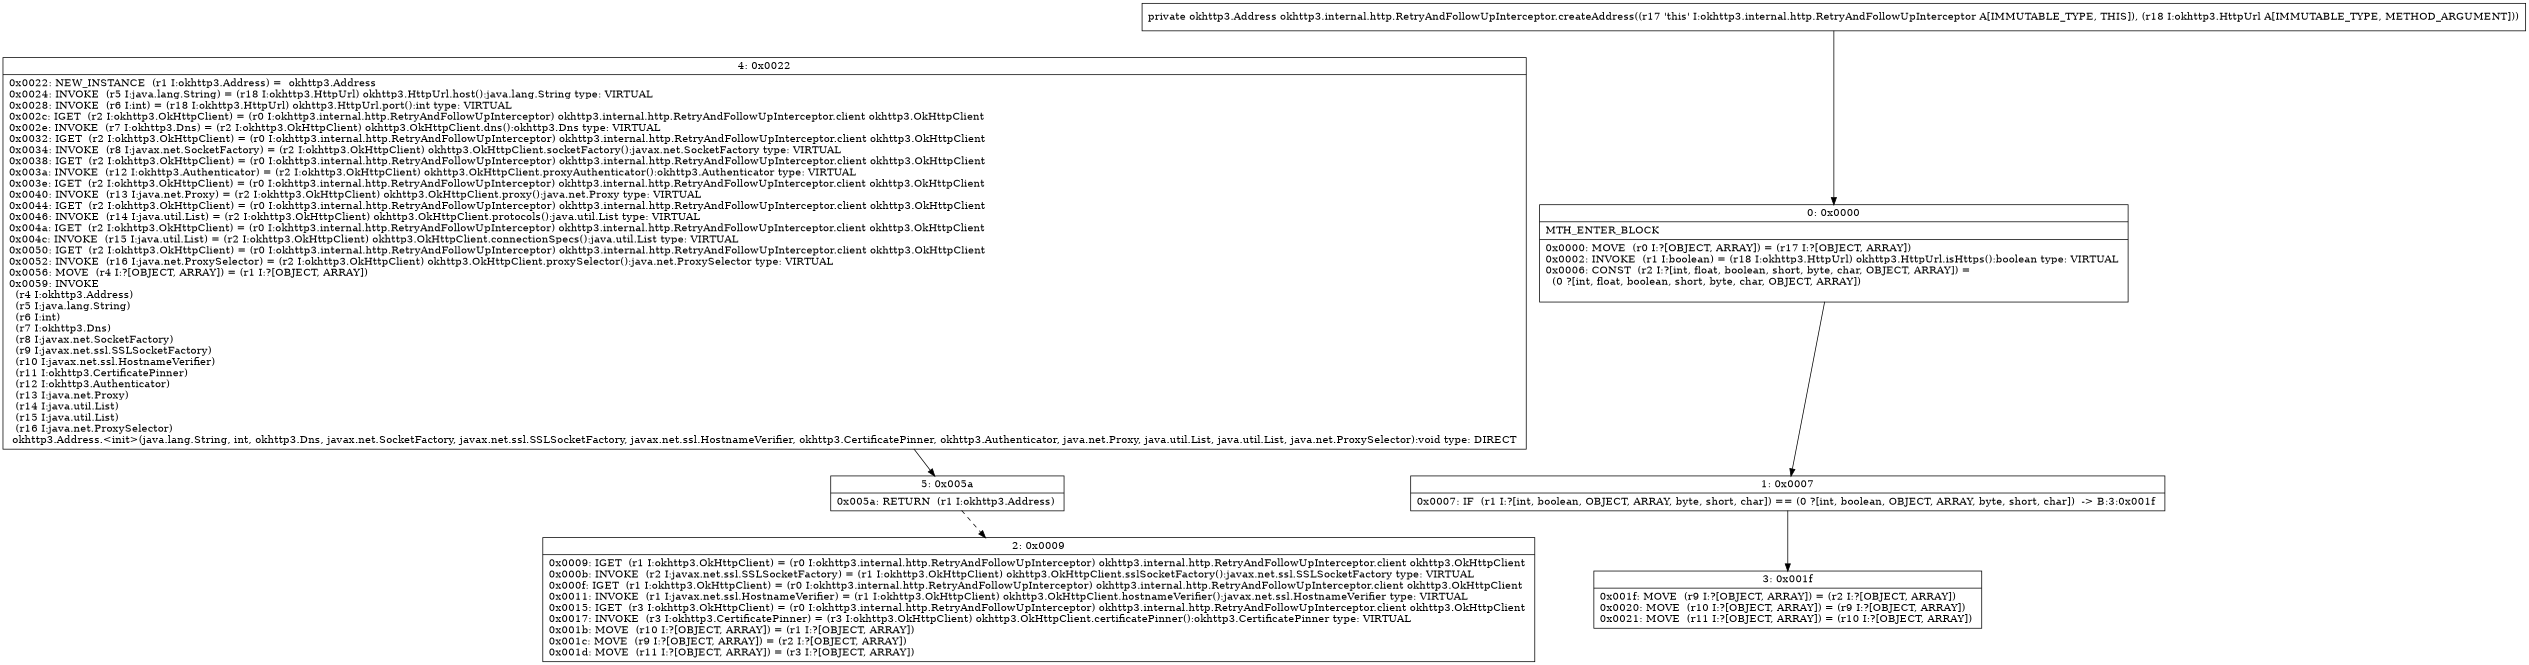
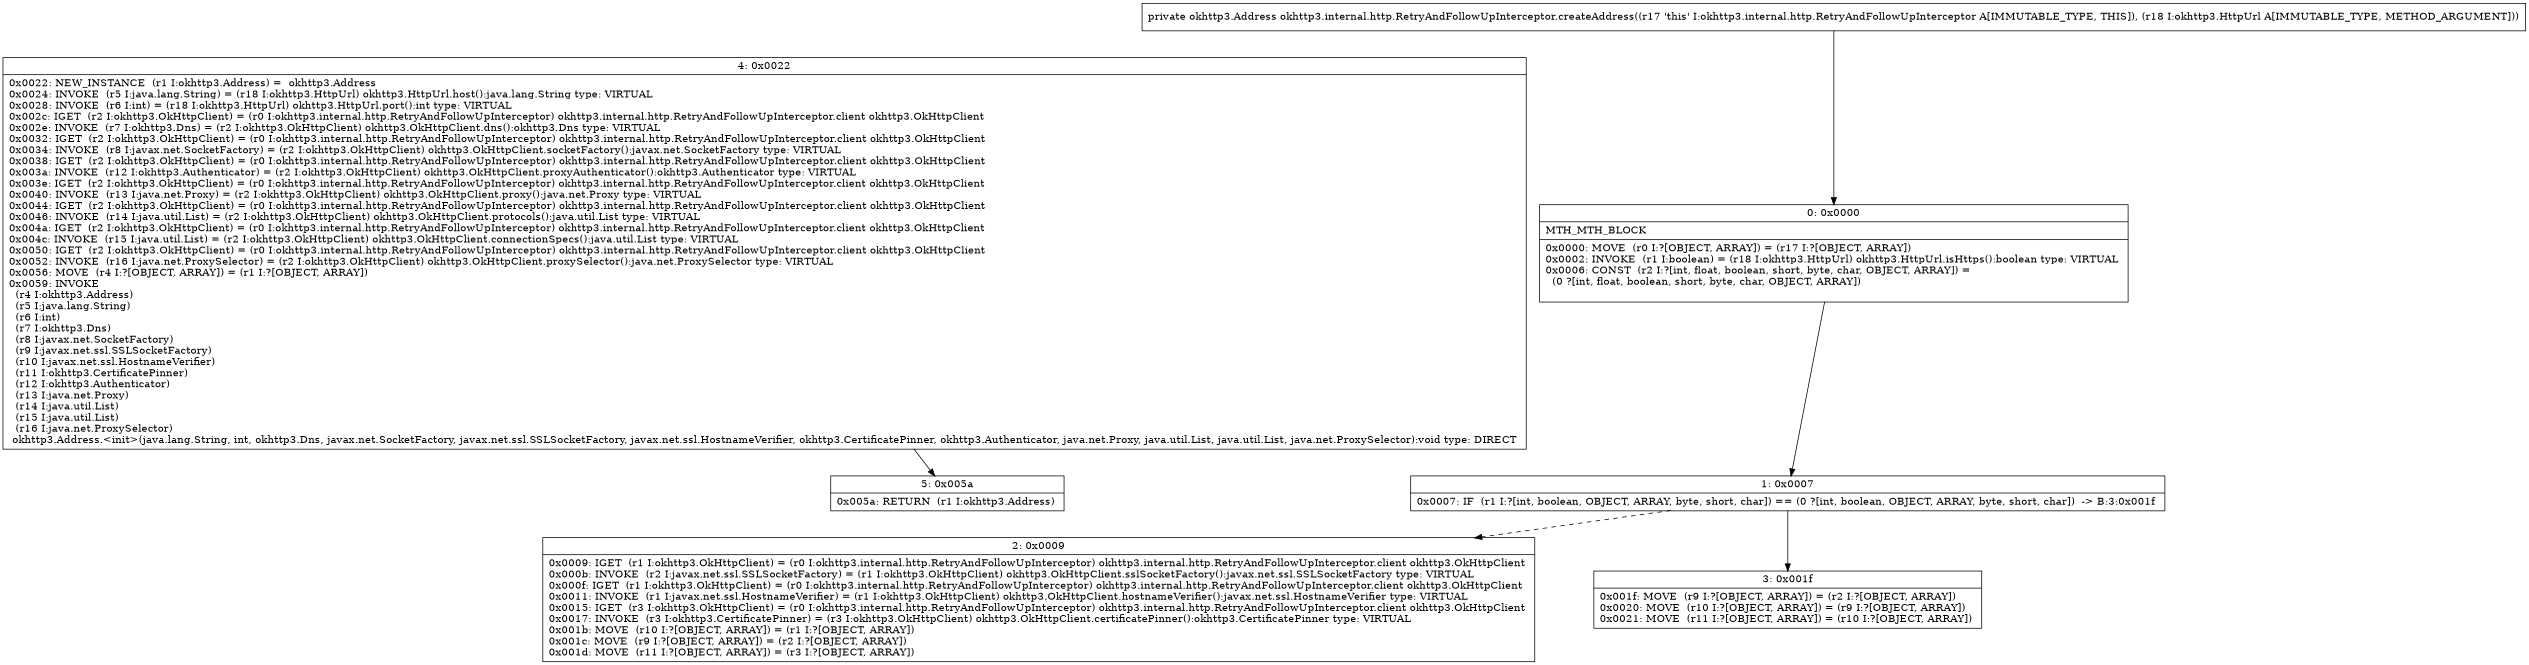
node "0: 0x0000": text "MTH_ENTER_BLOCK" -> "MTH_MTH_BLOCK"
edge "5: 0x005a" -> "2: 0x0009": now "1: 0x0007" -> "2: 0x0009"
